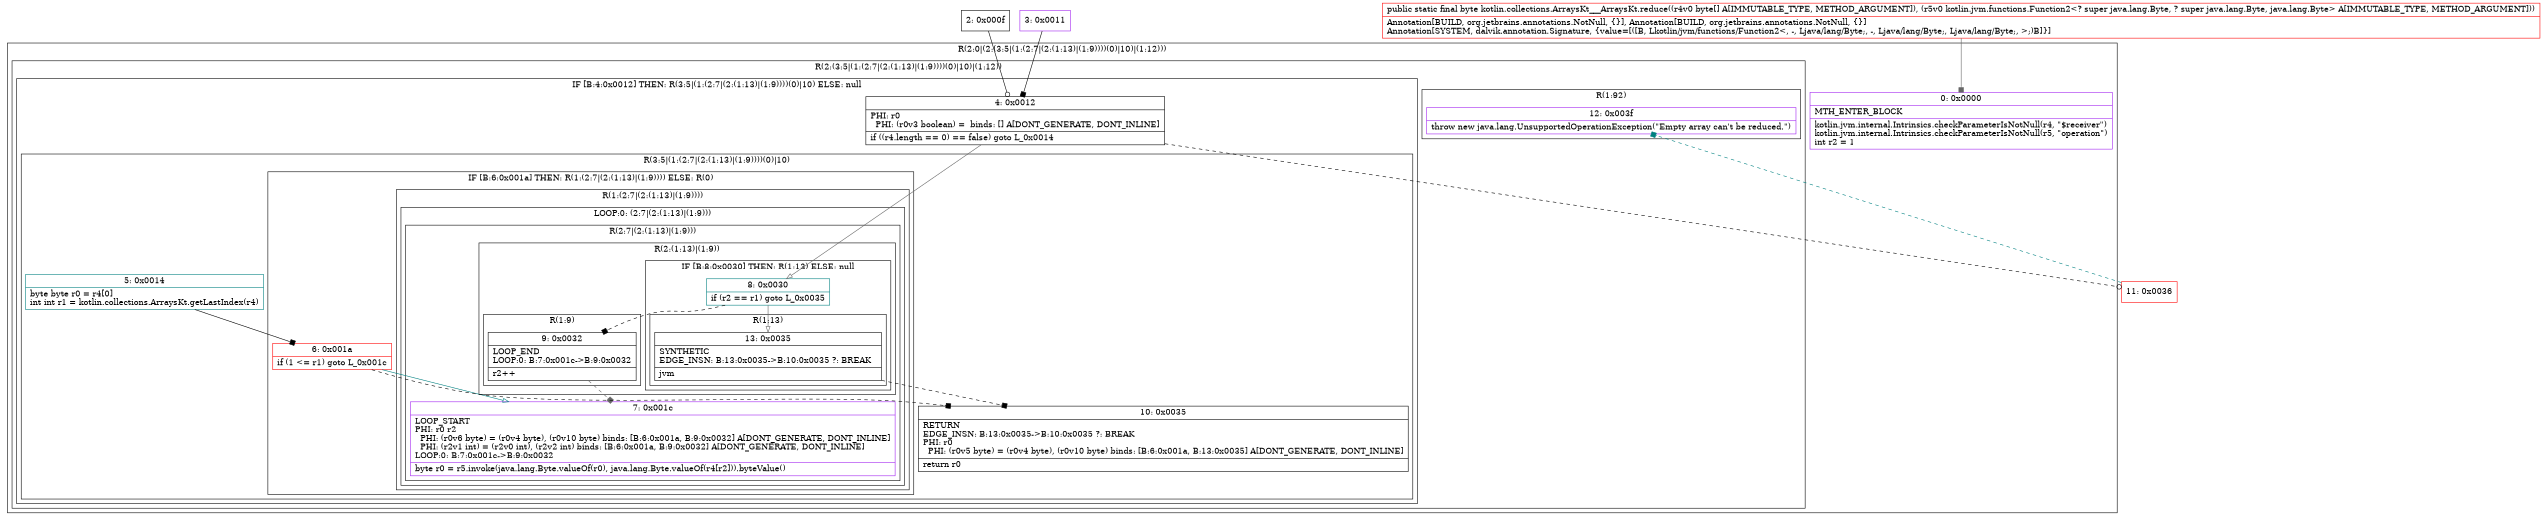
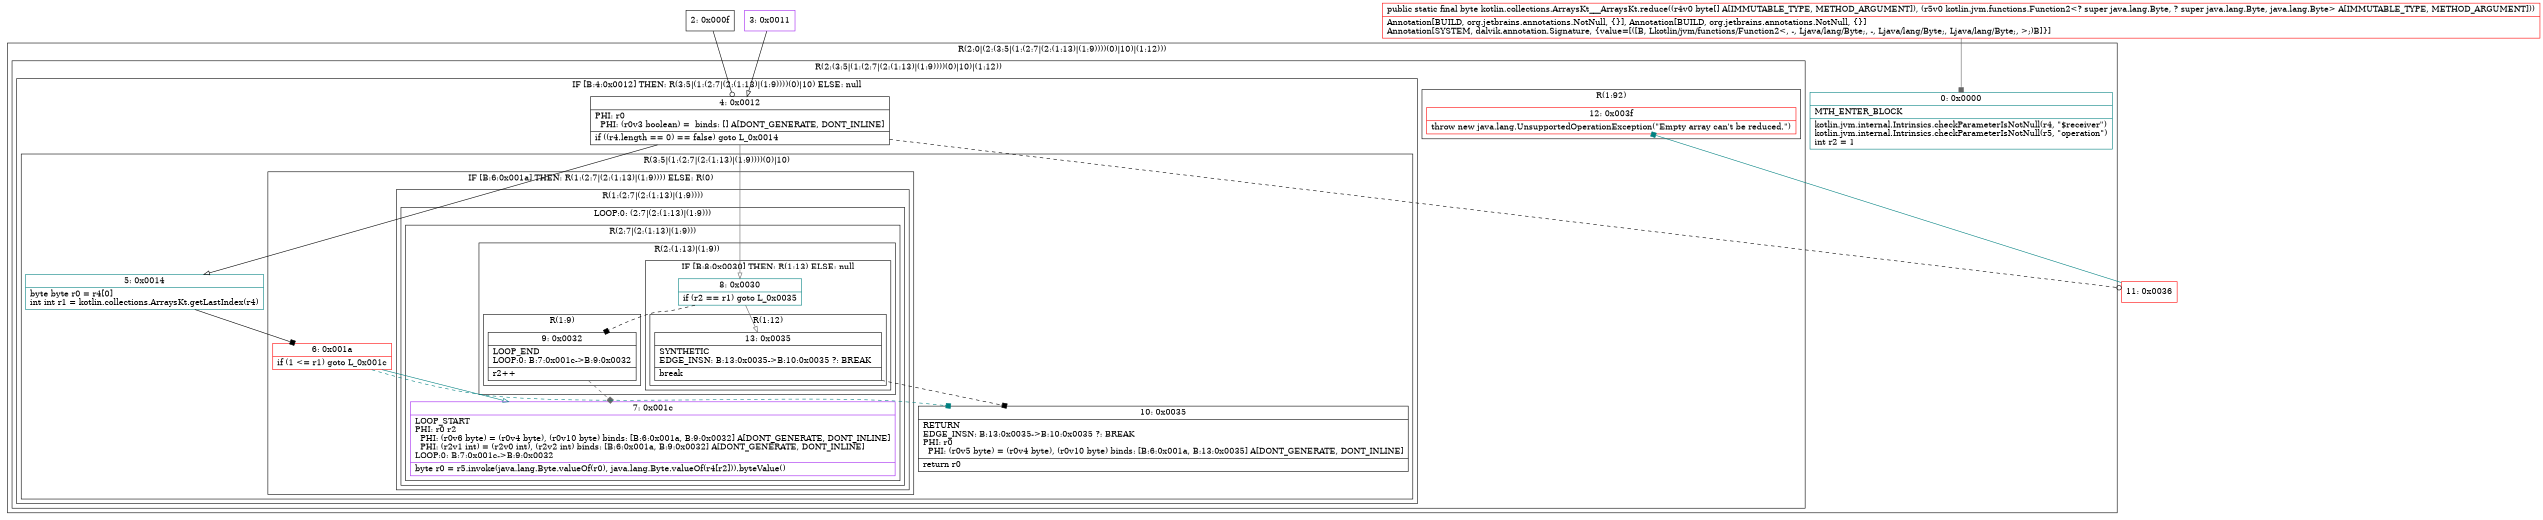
edge "3: 0x0011" -> "4: 0x0012": arrowhead box -> onormal
node "12: 0x003f": color purple -> red
node "0: 0x0000": color purple -> teal
edge "11: 0x0036" -> "12: 0x003f": style dashed -> solid
edge "4: 0x0012" -> "5: 0x0014": added
cluster "R(1:13)": label "R(1:13)" -> "R(1:12)"
node "13: 0x0035": text "jvm" -> "break"
edge "6: 0x001a" -> "10: 0x0035": color black -> teal
